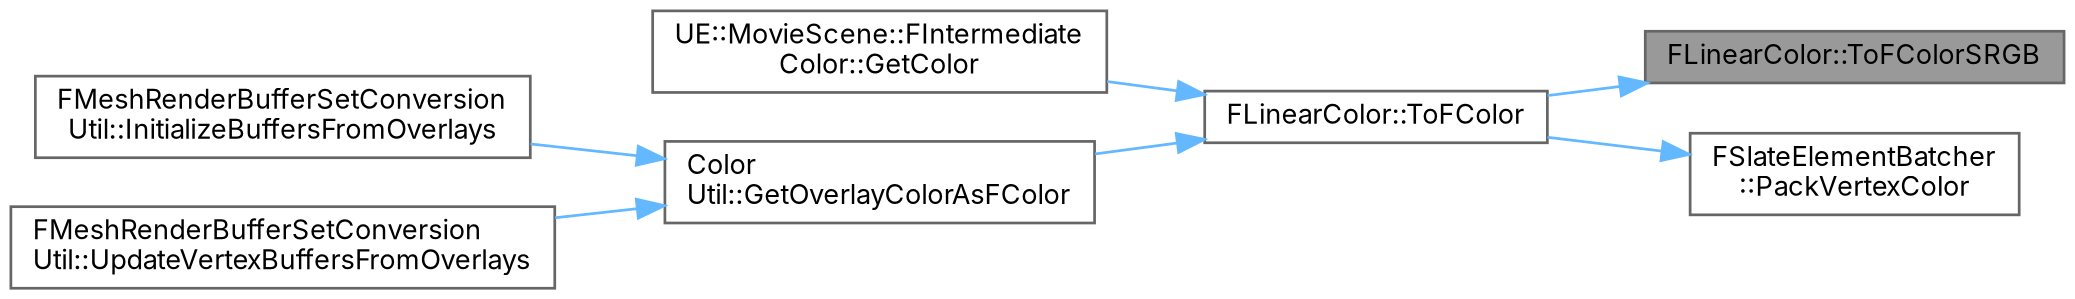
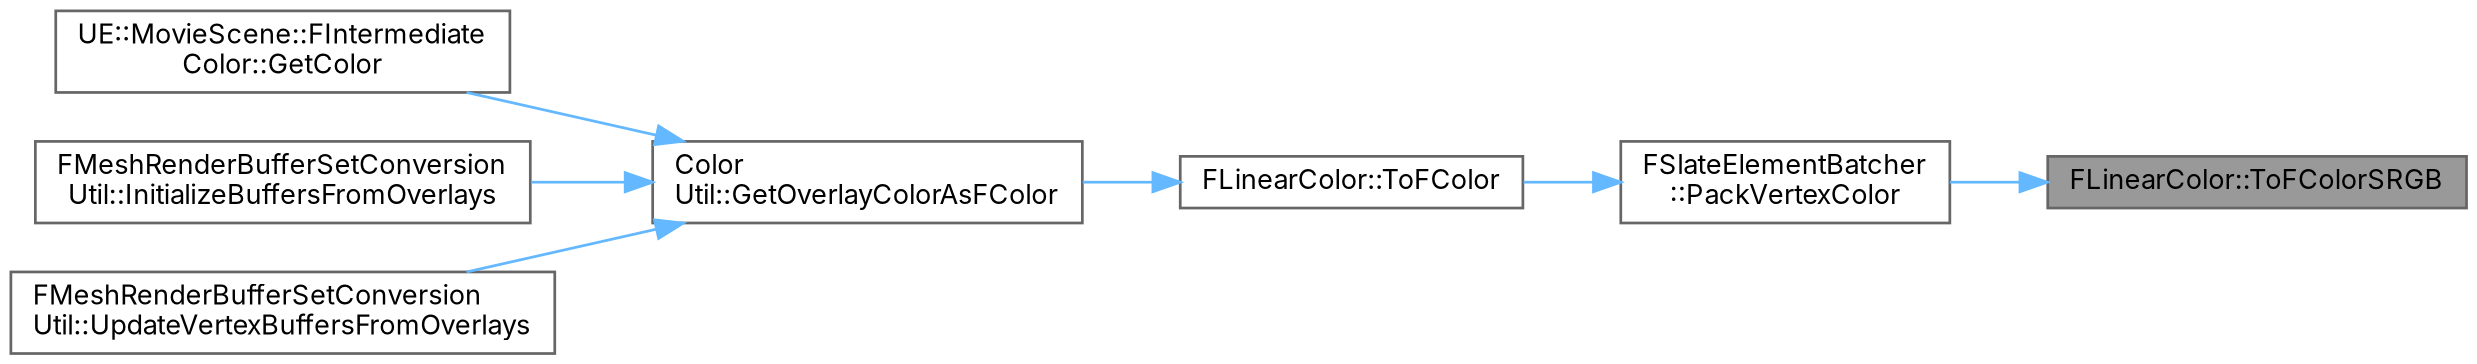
edge "UE::MovieScene::FIntermediate Color::GetColor" -> "FLinearColor::ToFColor": now "UE::MovieScene::FIntermediate Color::GetColor" -> "Color Util::GetOverlayColorAsFColor"
edge "FLinearColor::ToFColor" -> "FLinearColor::ToFColorSRGB": now "FSlateElementBatcher ::PackVertexColor" -> "FLinearColor::ToFColorSRGB"
